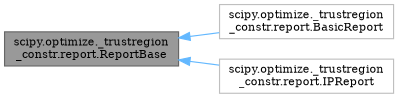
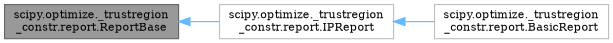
edge "scipy.optimize._trustregion _constr.report.BasicReport" -> "scipy.optimize._trustregion _constr.report.ReportBase": now "scipy.optimize._trustregion _constr.report.BasicReport" -> "scipy.optimize._trustregion _constr.report.IPReport"
